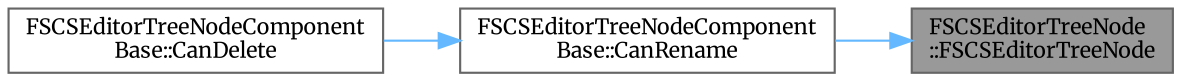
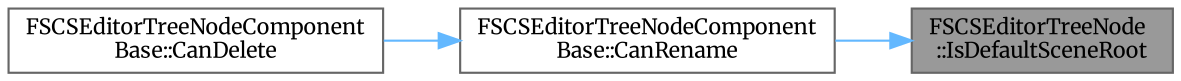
node "FSCSEditorTreeNode ::FSCSEditorTreeNode": label "FSCSEditorTreeNode ::FSCSEditorTreeNode" -> "FSCSEditorTreeNode ::IsDefaultSceneRoot"
